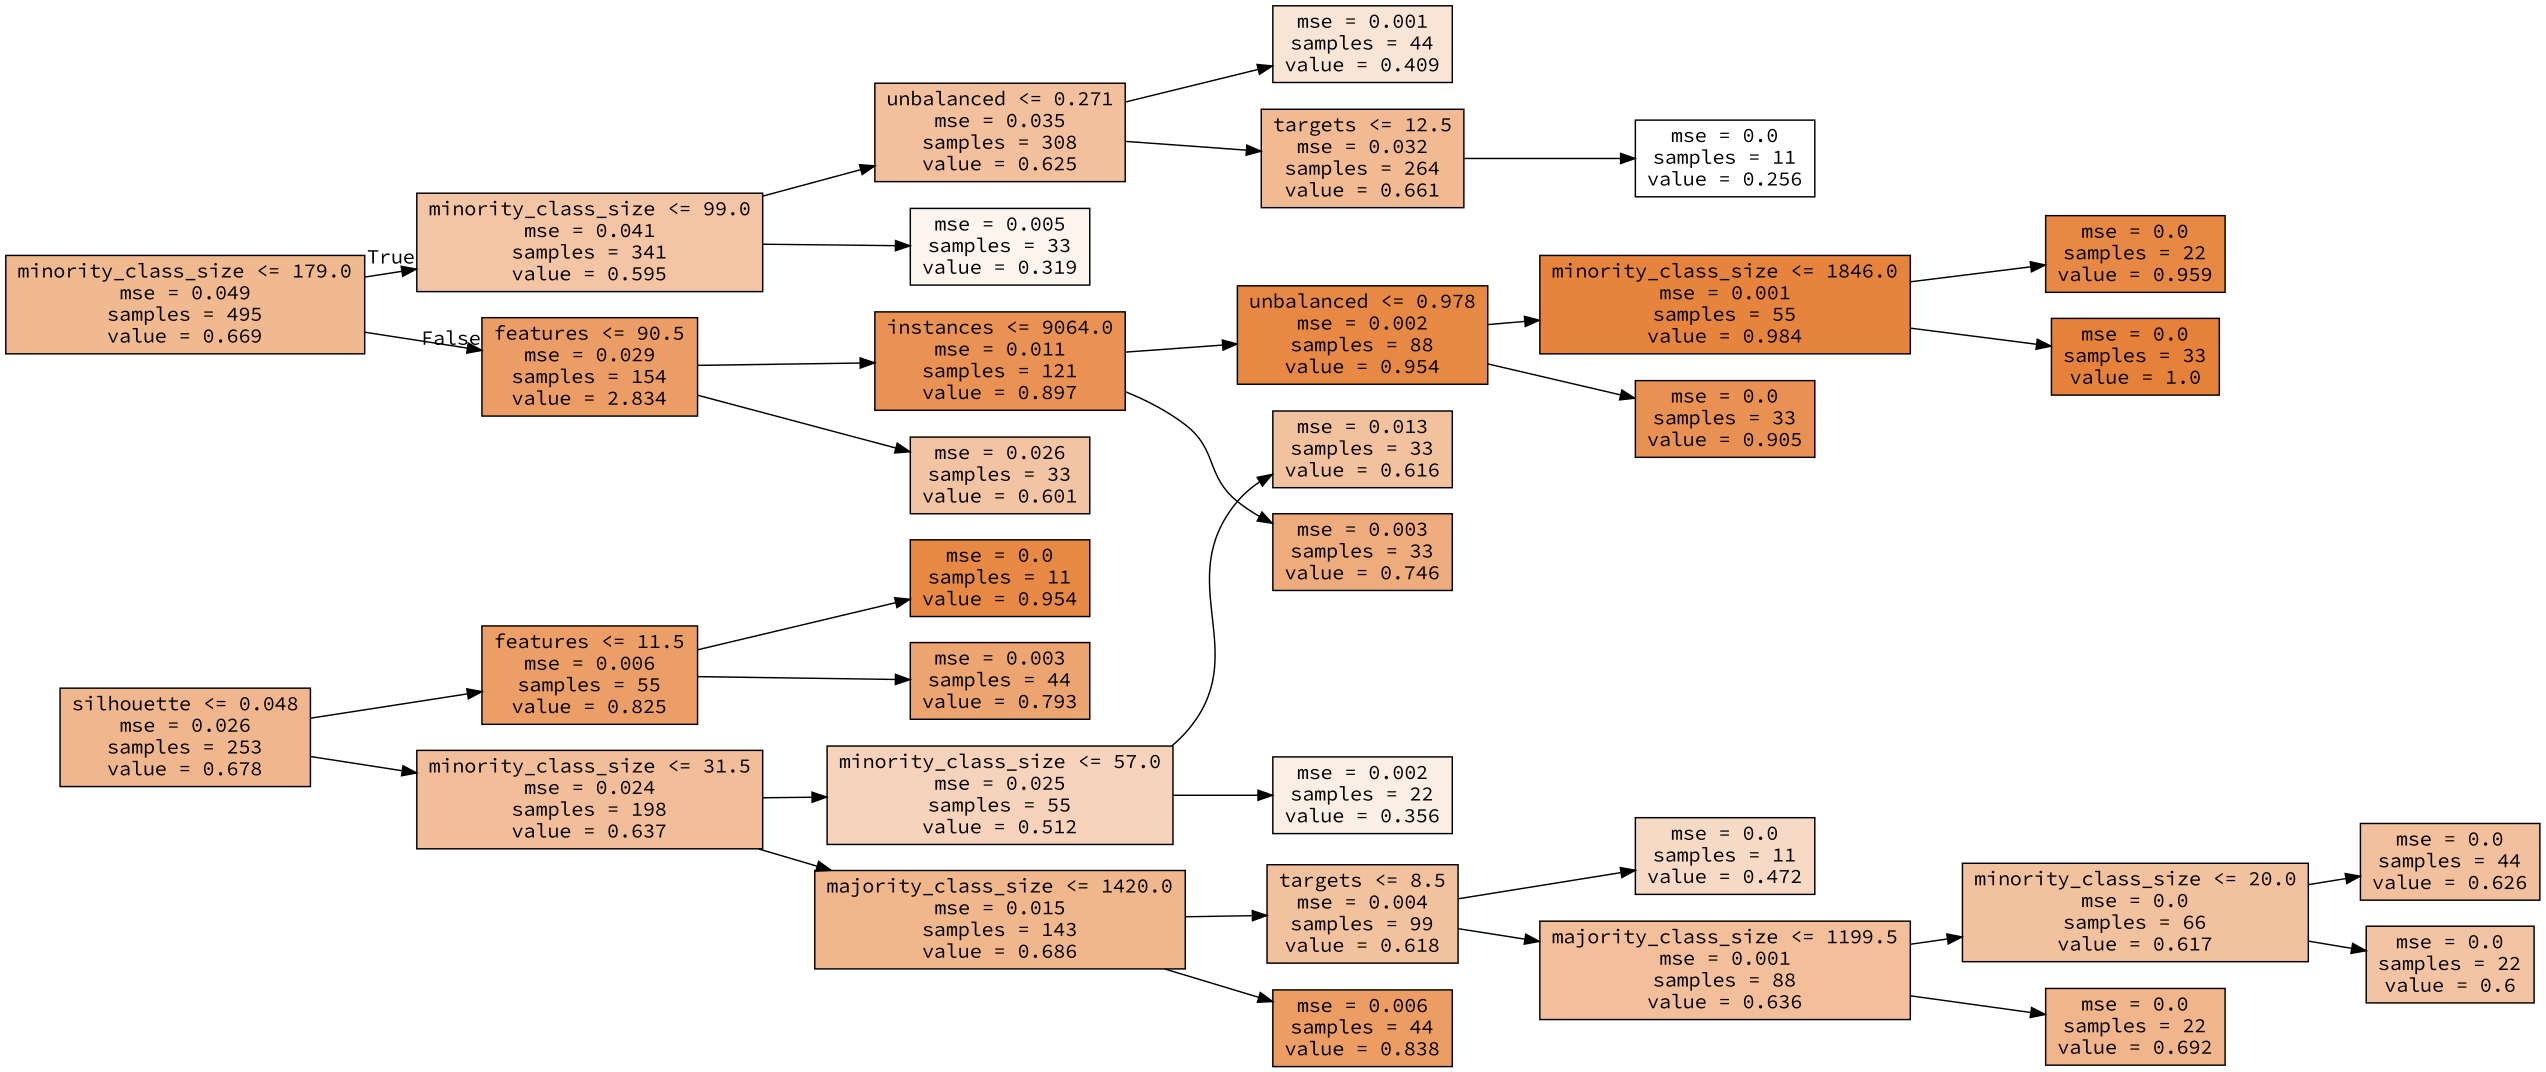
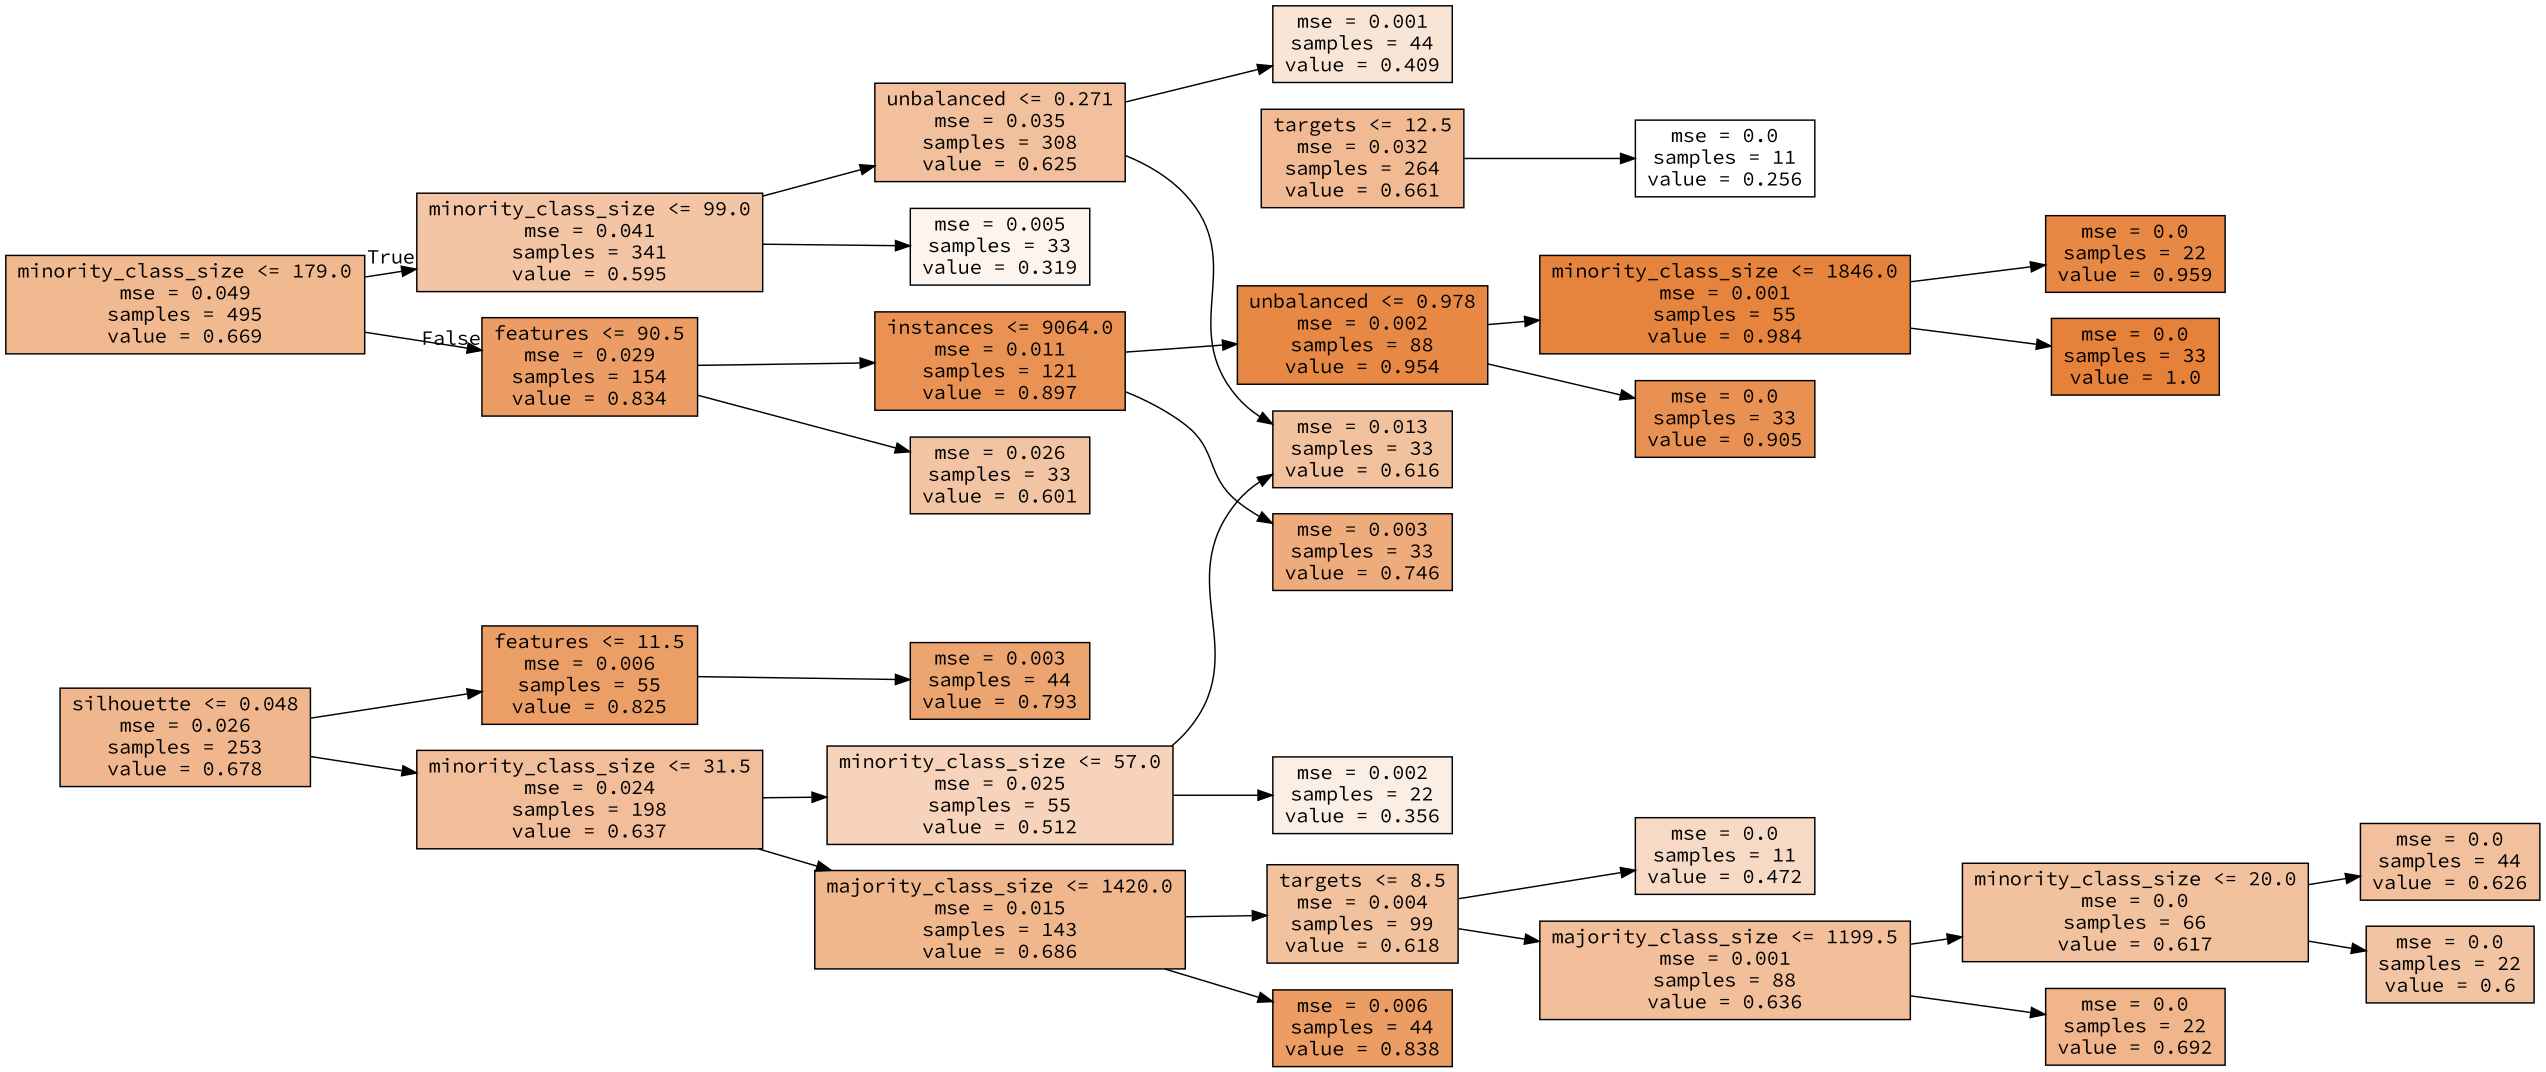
edge "unbalanced <= 0.271 mse = 0.035 samples = 308 value = 0.625" -> "targets <= 12.5 mse = 0.032 samples = 264 value = 0.661": now "unbalanced <= 0.271 mse = 0.035 samples = 308 value = 0.625" -> "mse = 0.013 samples = 33 value = 0.616"
node "features <= 90.5 mse = 0.029 samples = 154 value = 2.834": label "features <= 90.5 mse = 0.029 samples = 154 value = 2.834" -> "features <= 90.5 mse = 0.029 samples = 154 value = 0.834"
node "mse = 0.0 samples = 11 value = 0.954": removed
